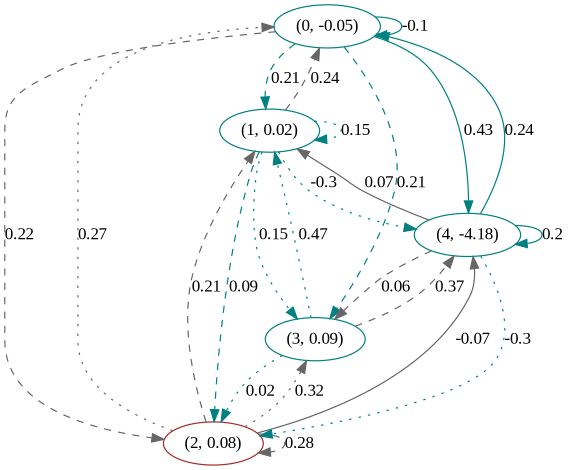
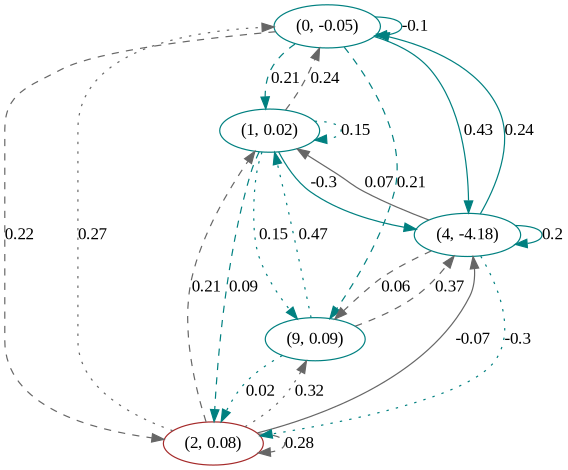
edge "(1, 0.02)" -> "(4, -4.18)": style dotted -> solid
node "(3, 0.09)": label "(3, 0.09)" -> "(9, 0.09)"
